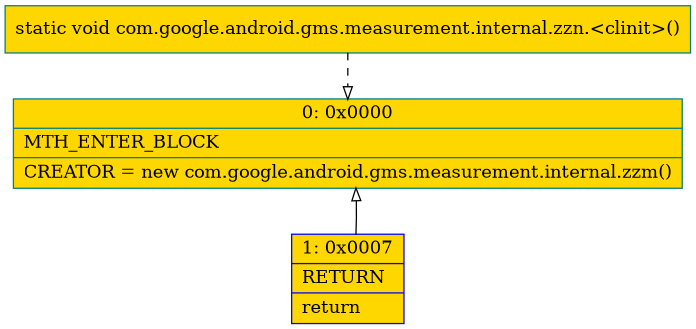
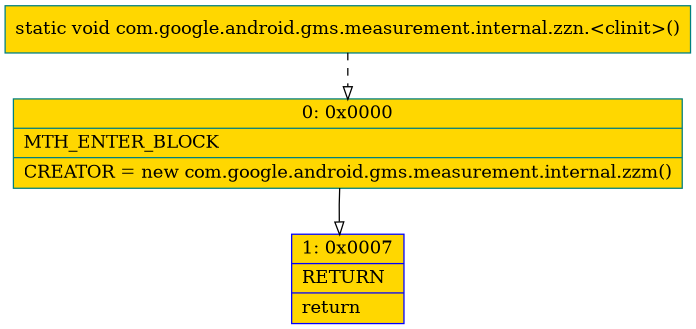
edge "1: 0x0007" -> "0: 0x0000": reversed
